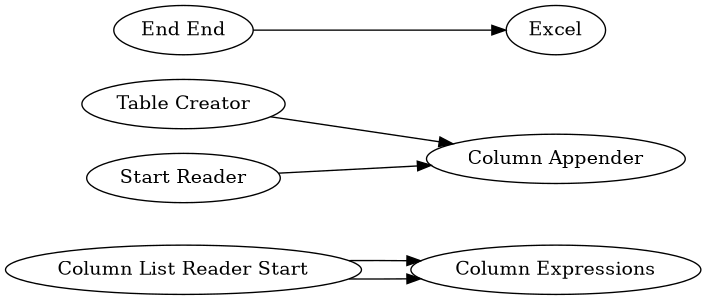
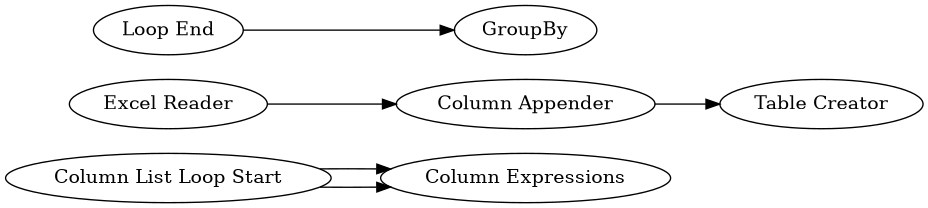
node "End End": label "End End" -> "Loop End"
node "Excel": label "Excel" -> "GroupBy"
edge "Table Creator" -> "Column Appender": reversed
node "Start Reader": label "Start Reader" -> "Excel Reader"
node "Column List Reader Start": label "Column List Reader Start" -> "Column List Loop Start"
